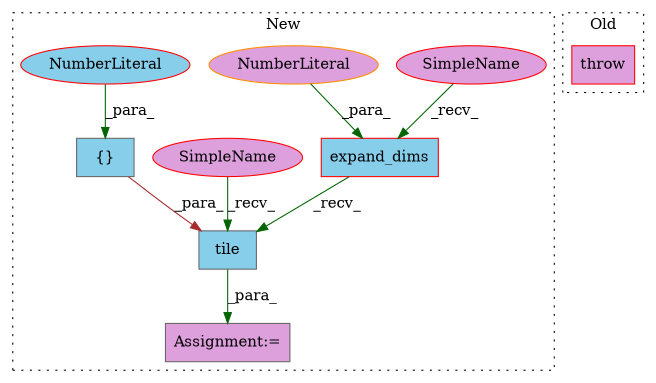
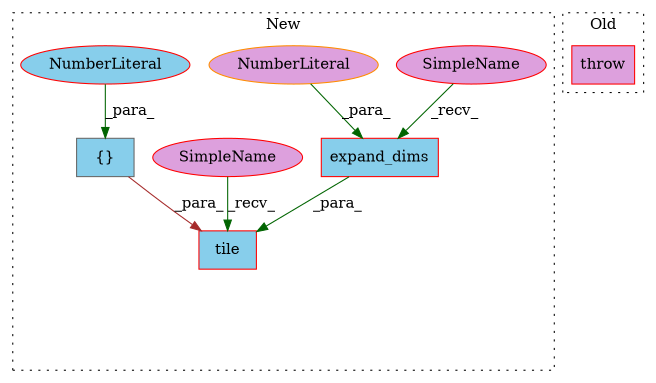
edge "expand_dims" -> "tile": label "_recv_" -> "_para_"
node "tile": color gray40 -> red
node "Assignment:=": removed
